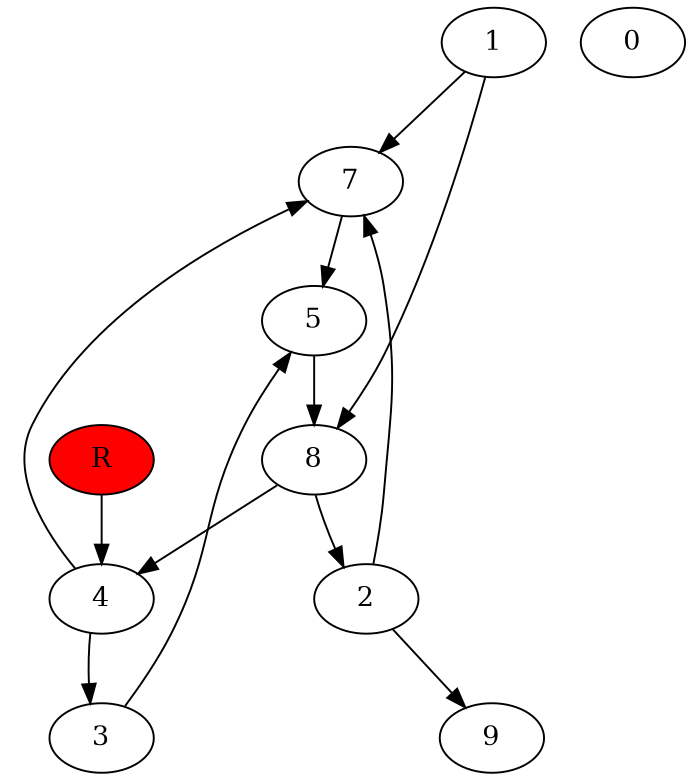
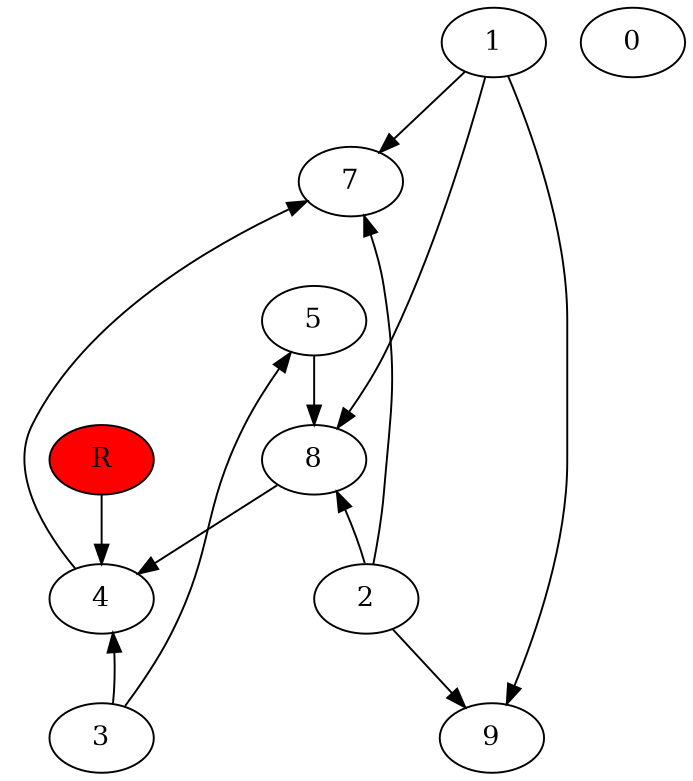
edge "7" -> "5": removed
edge "1" -> "9": added
edge "8" -> "2": reversed
edge "4" -> "3": reversed
